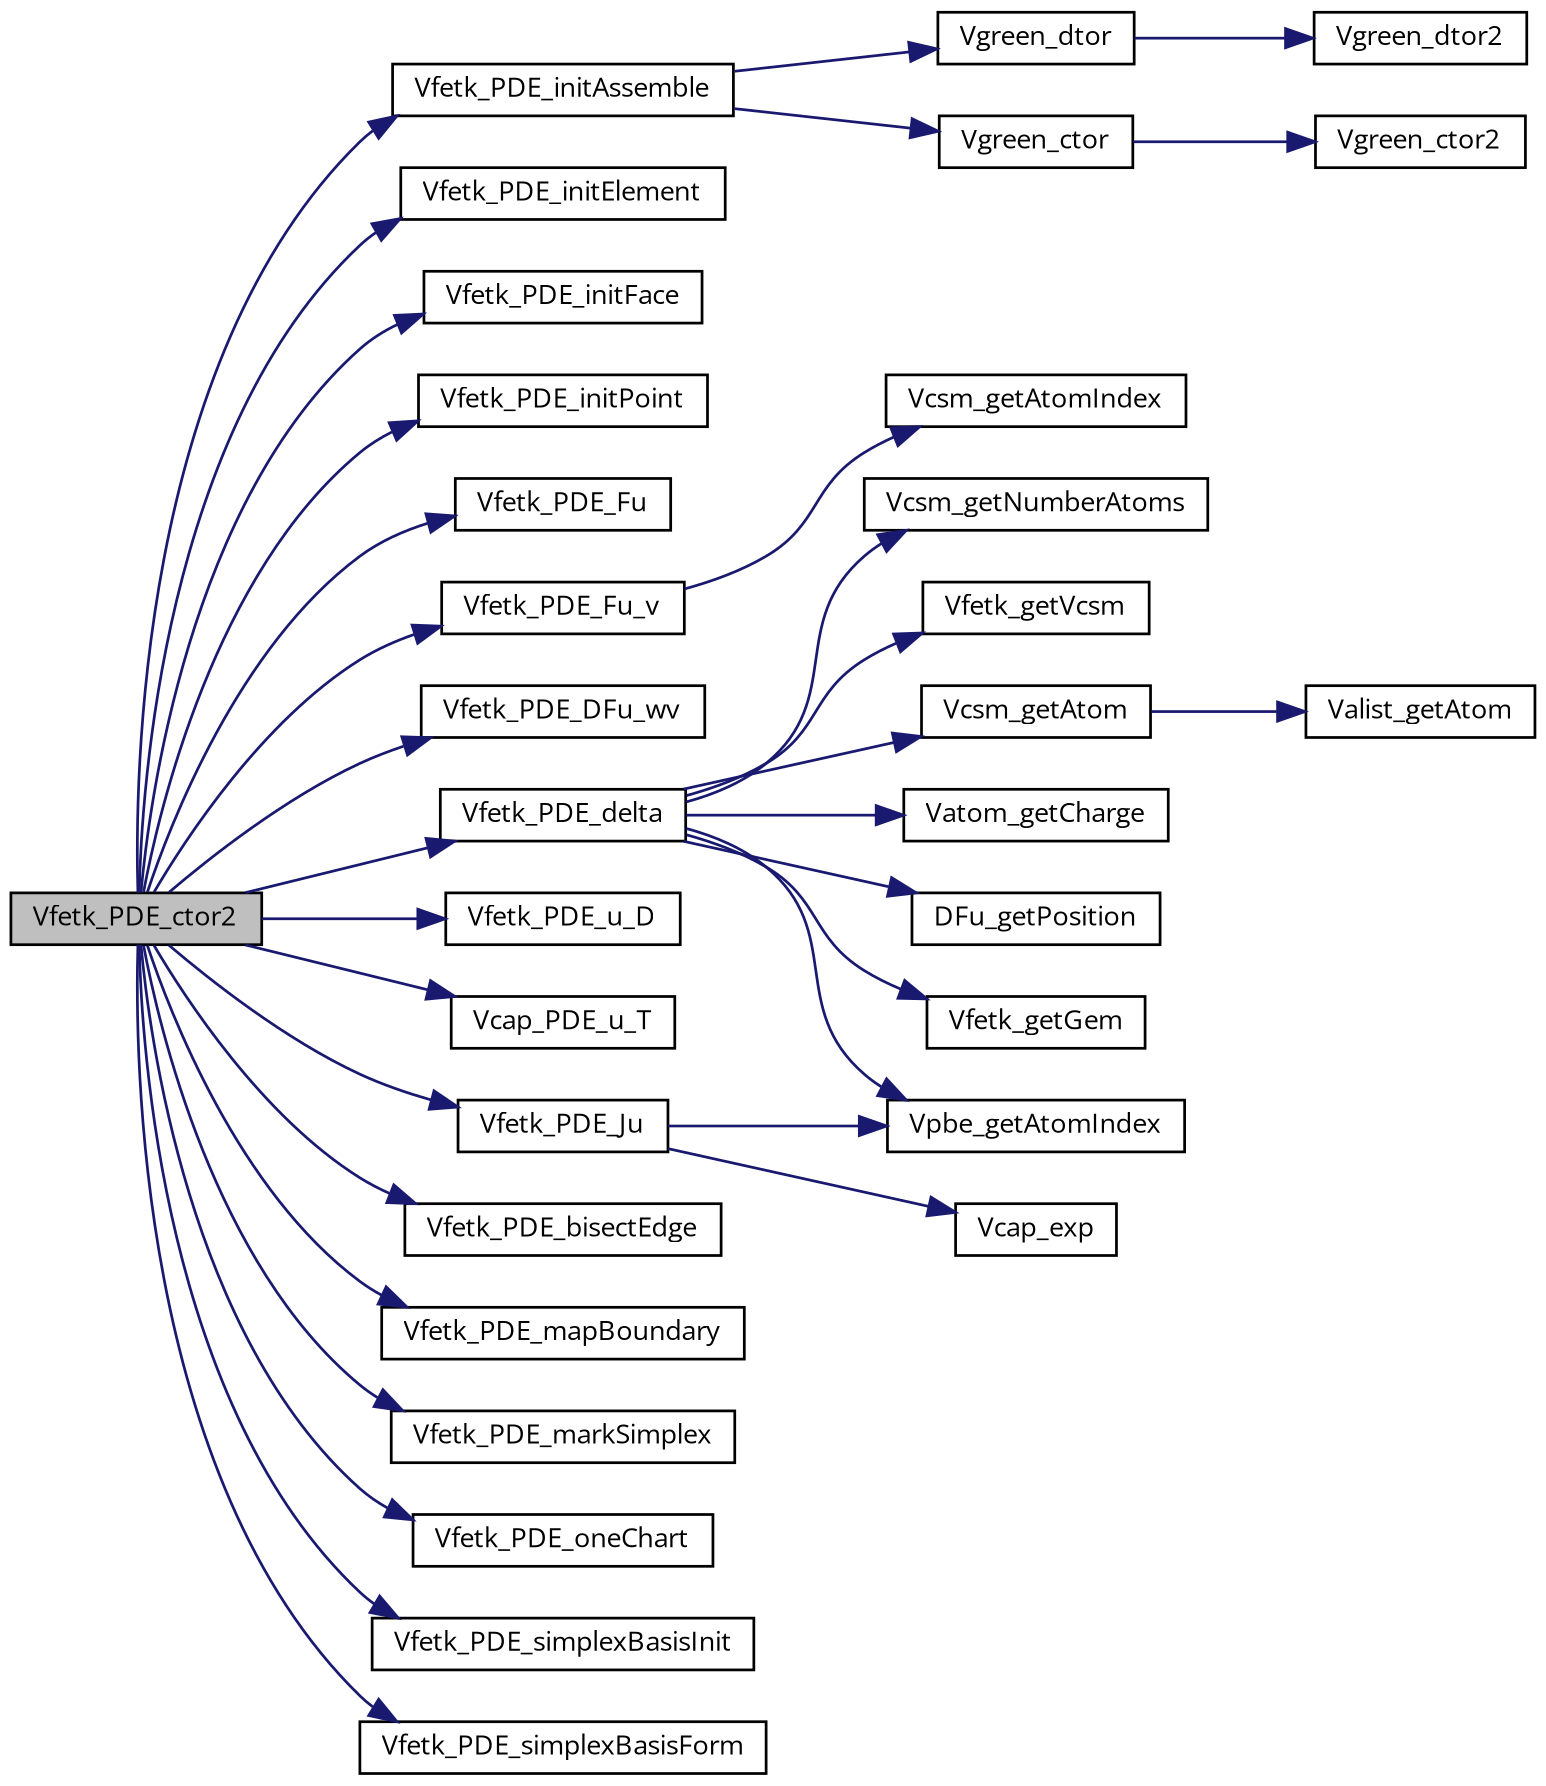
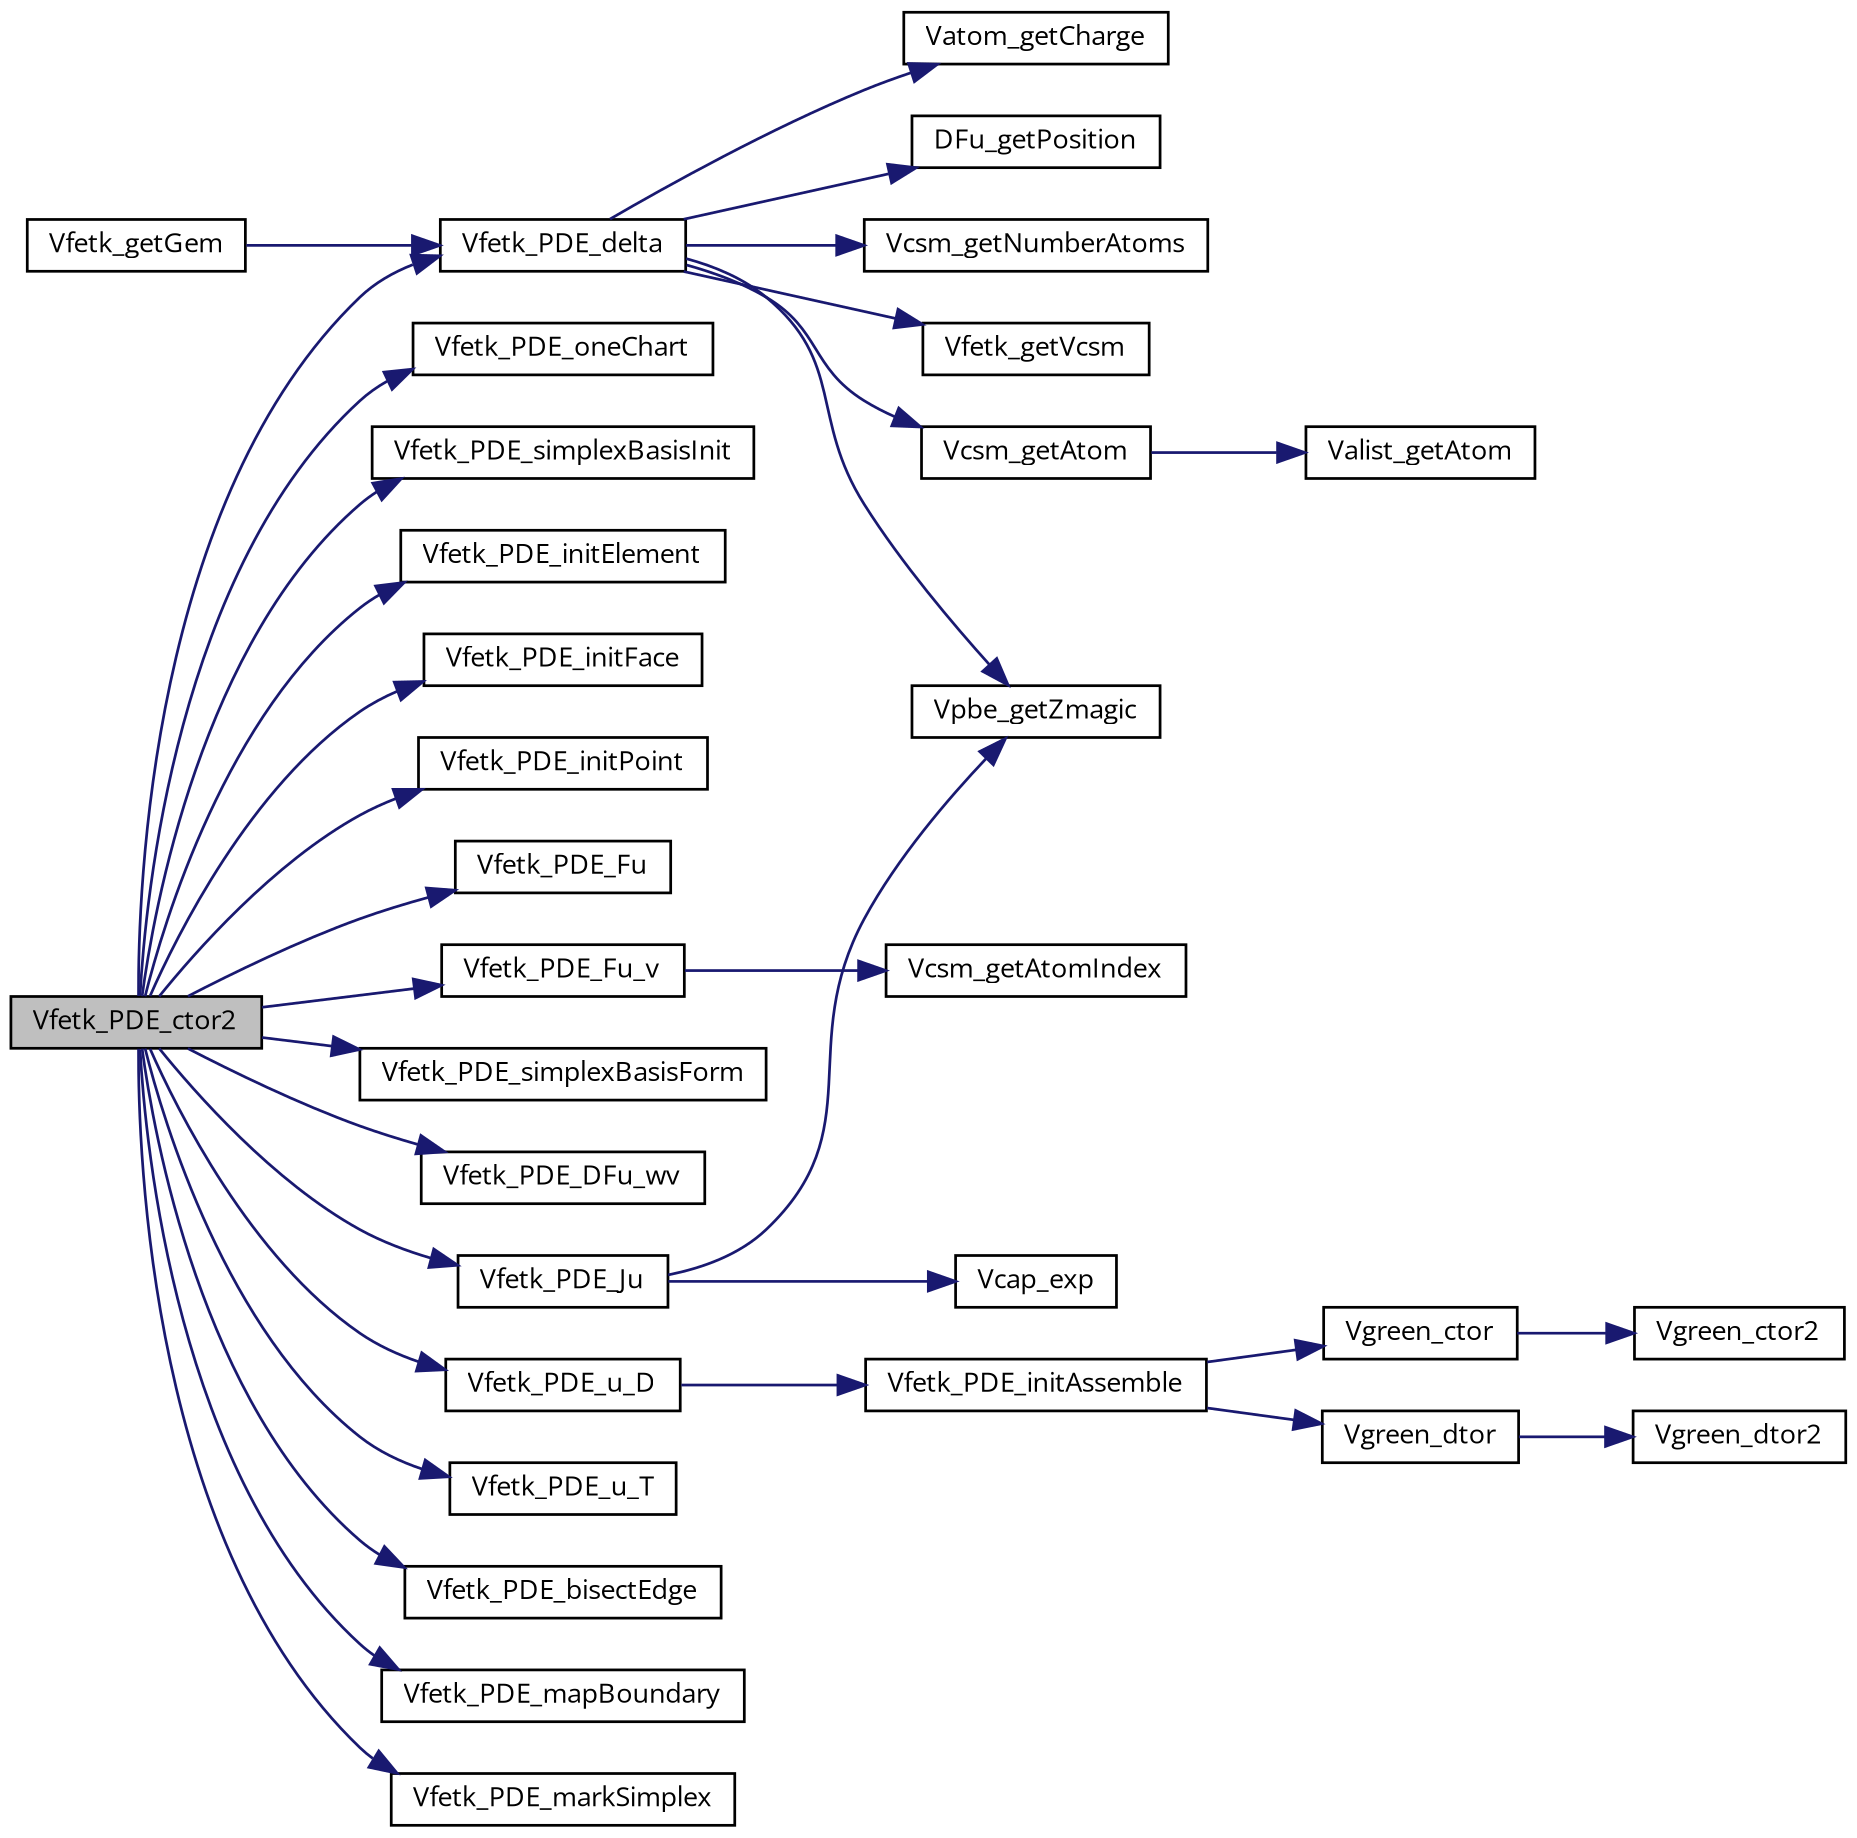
edge "Vfetk_PDE_ctor2" -> "Vfetk_PDE_initAssemble": now "Vfetk_PDE_u_D" -> "Vfetk_PDE_initAssemble"
edge "Vfetk_PDE_delta" -> "Vfetk_getGem": reversed
node "Vcap_PDE_u_T": label "Vcap_PDE_u_T" -> "Vfetk_PDE_u_T"
node "Vpbe_getAtomIndex": label "Vpbe_getAtomIndex" -> "Vpbe_getZmagic"
